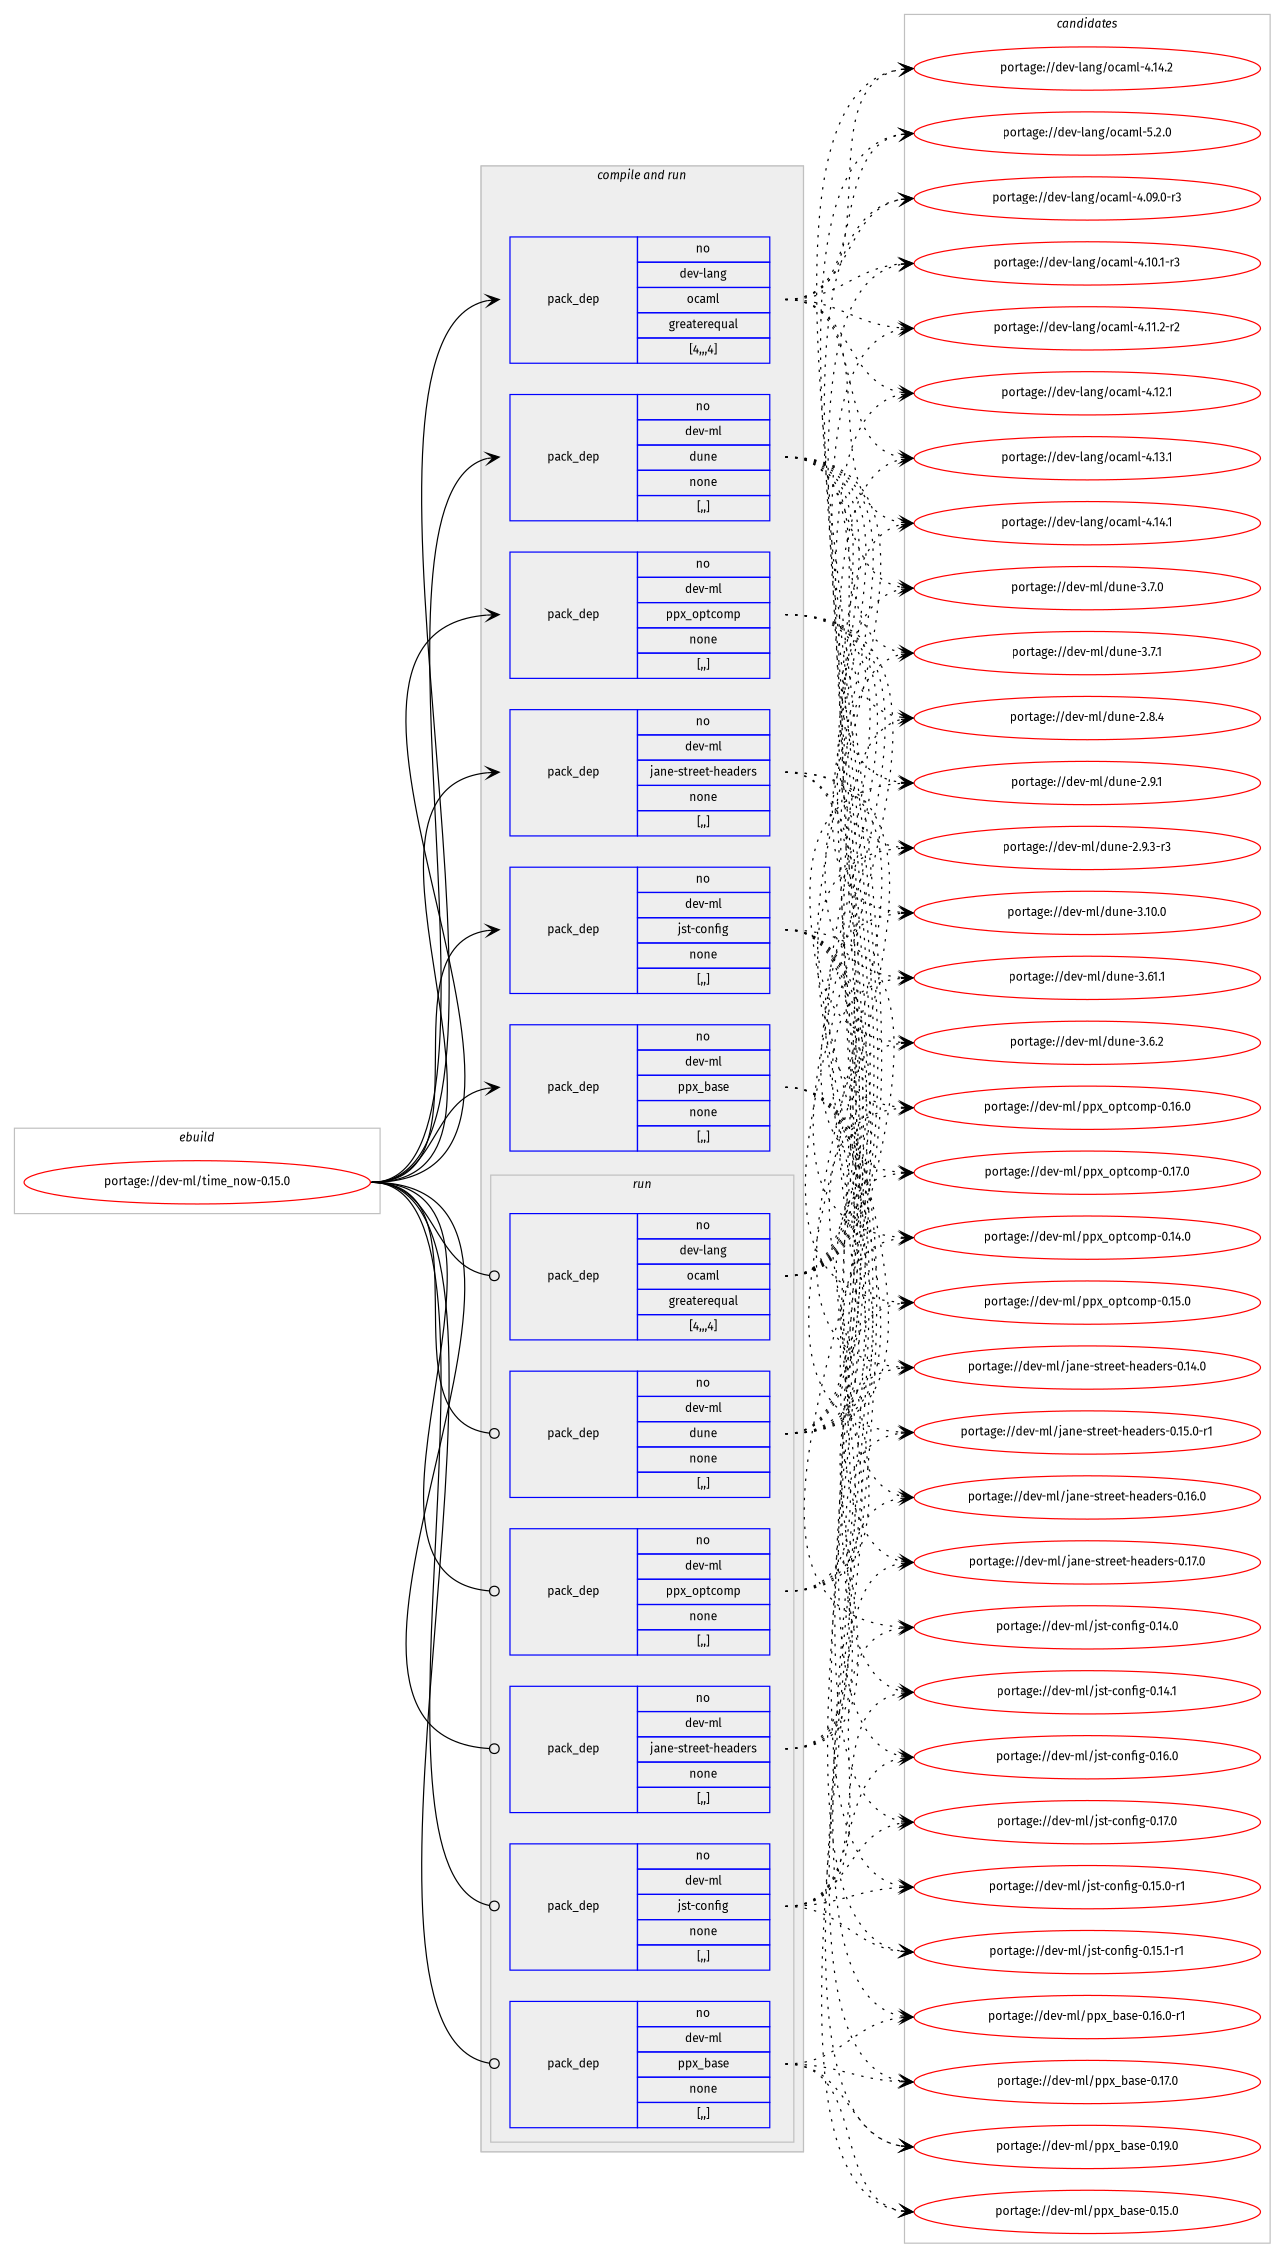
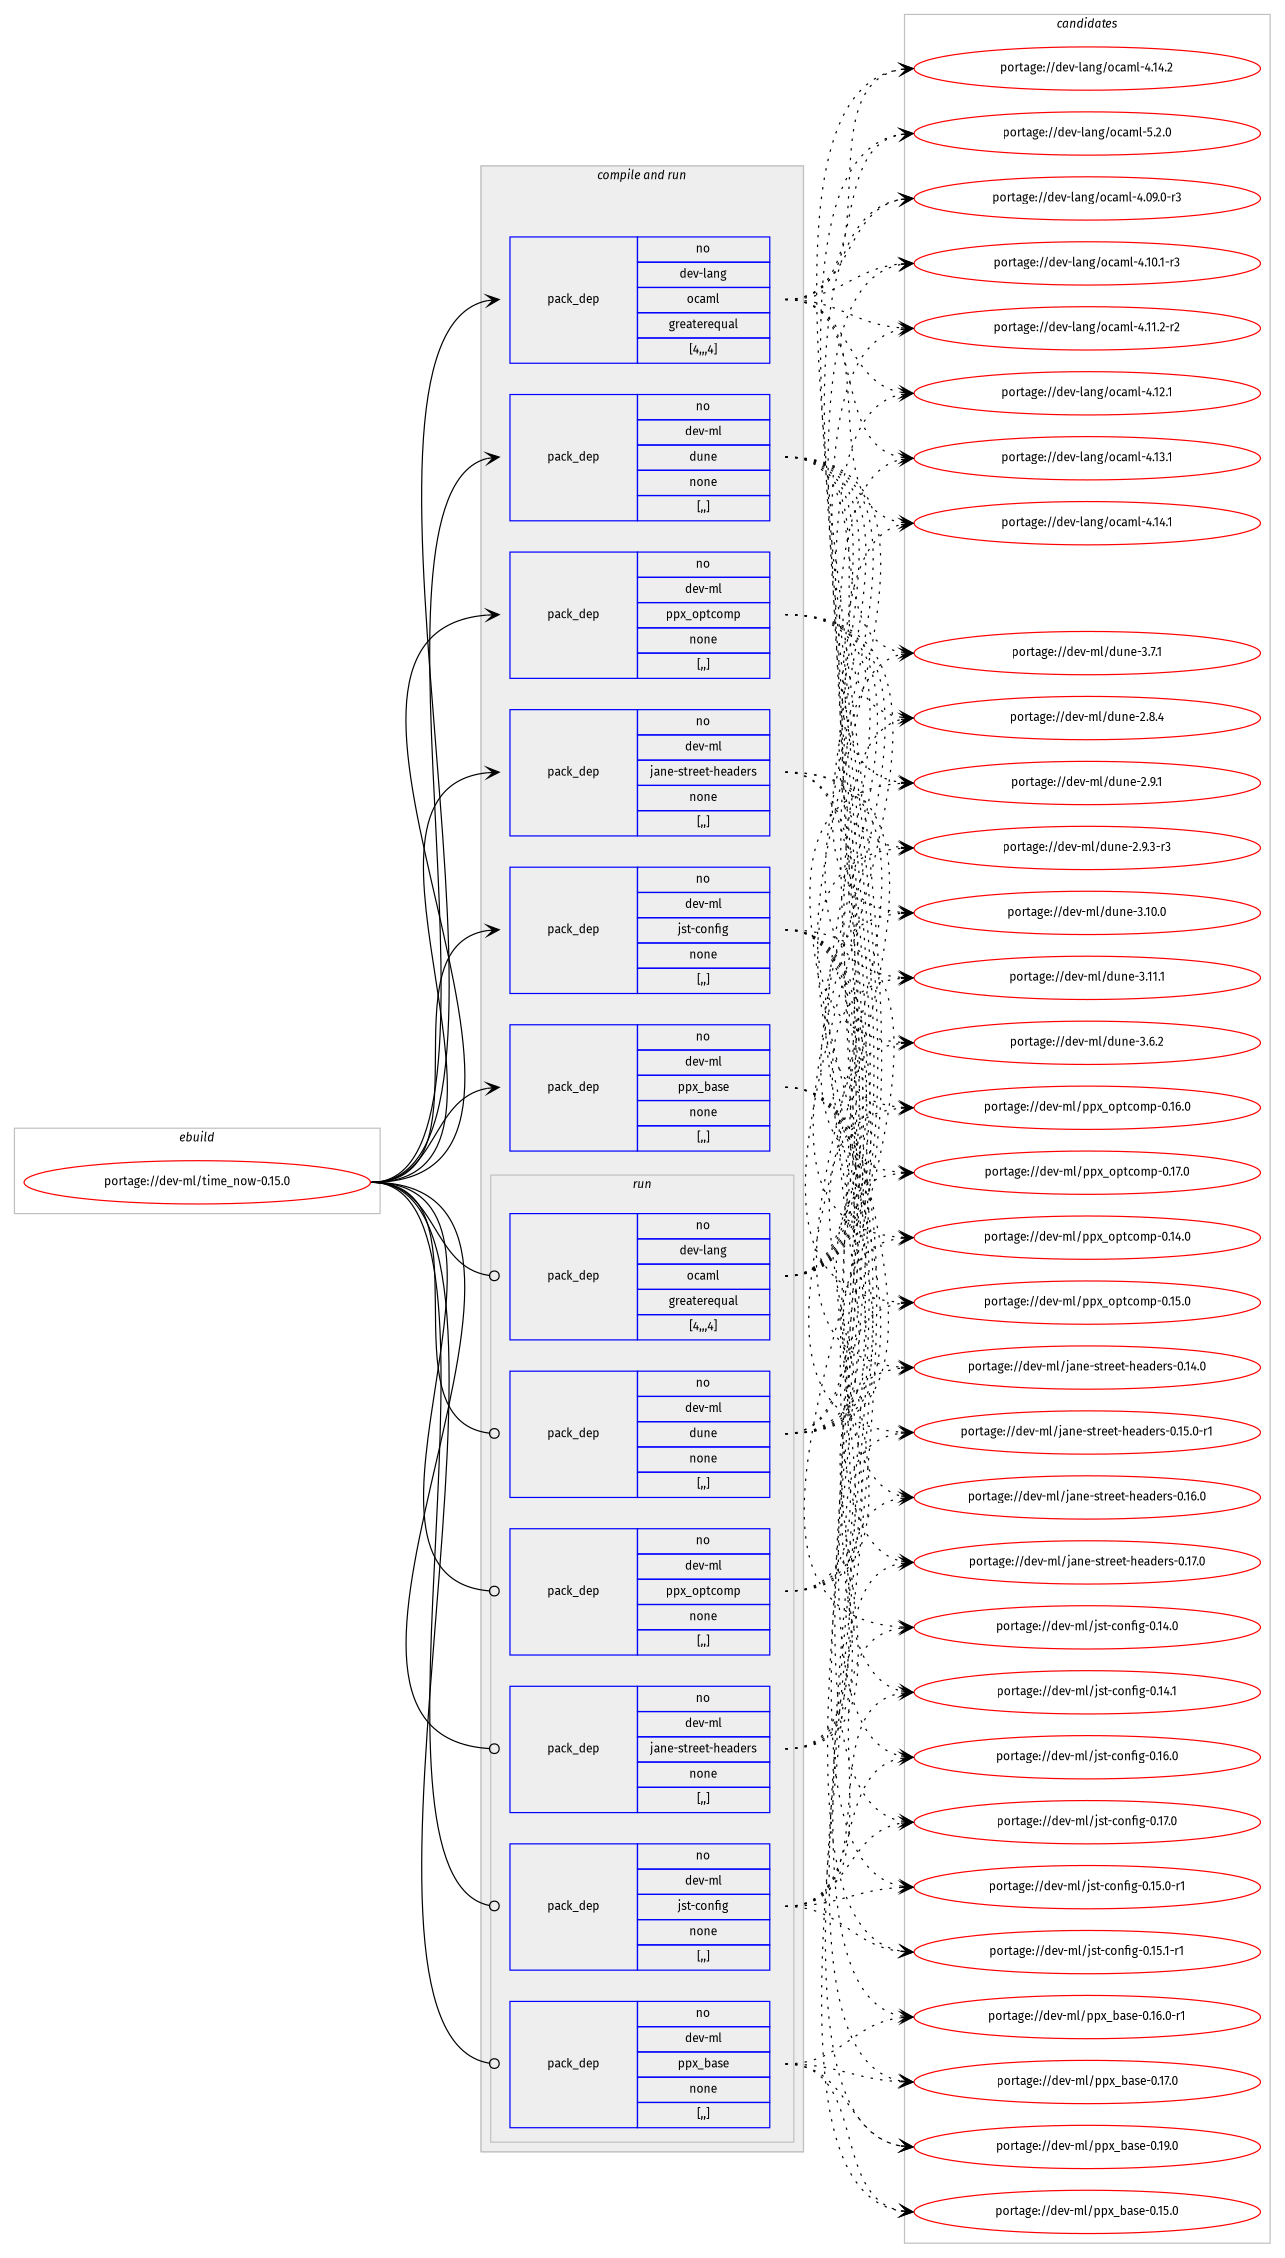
node "portage://dev-ml/dune-3.7.0": removed
node "portage://dev-ml/dune-3.61.1": label "portage://dev-ml/dune-3.61.1" -> "portage://dev-ml/dune-3.11.1"
